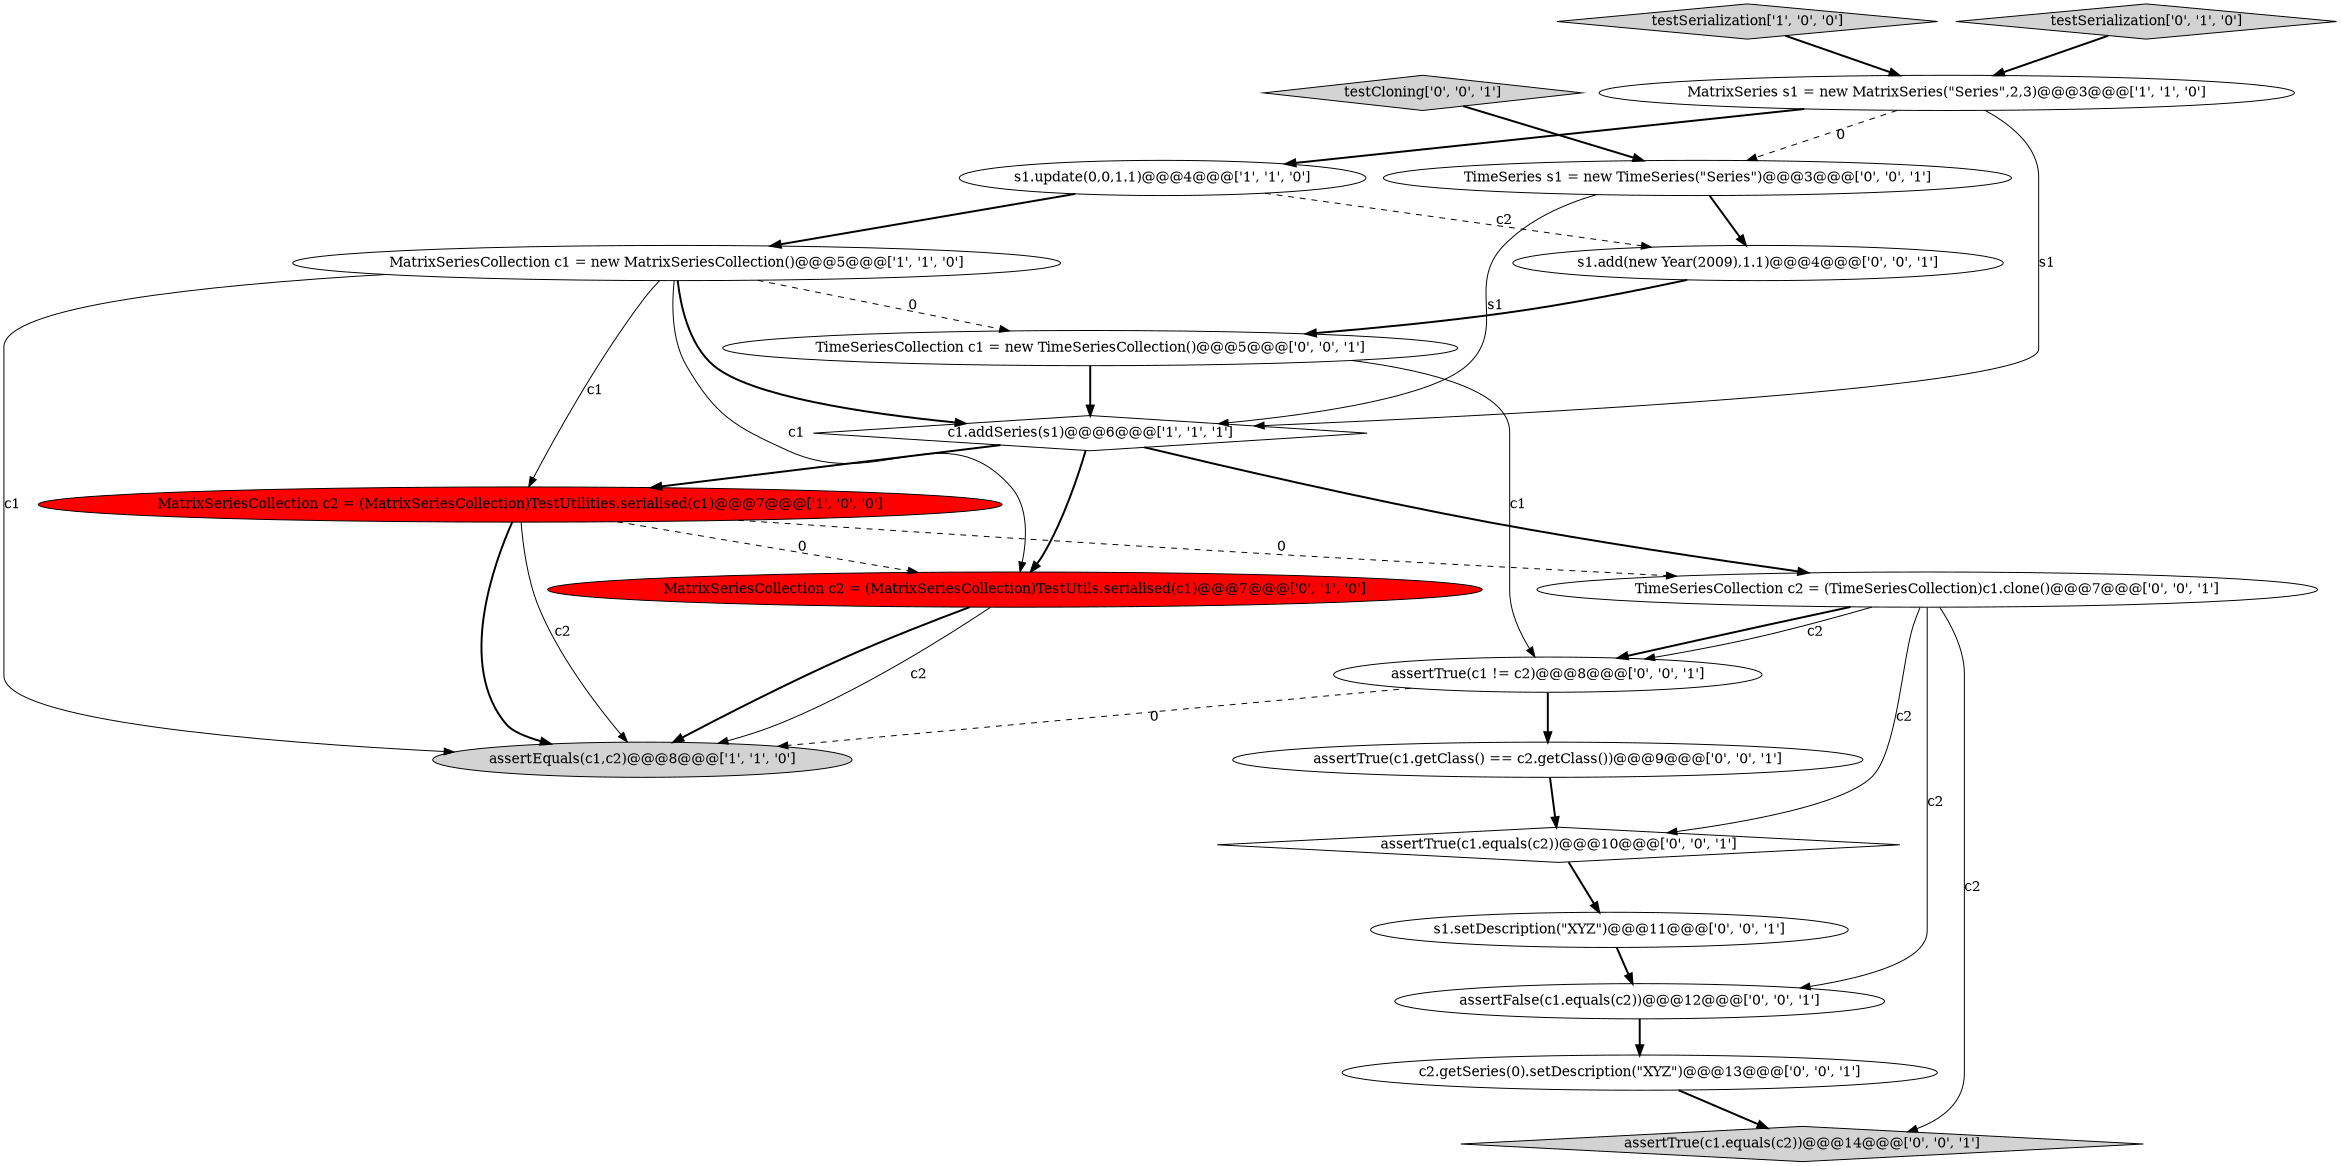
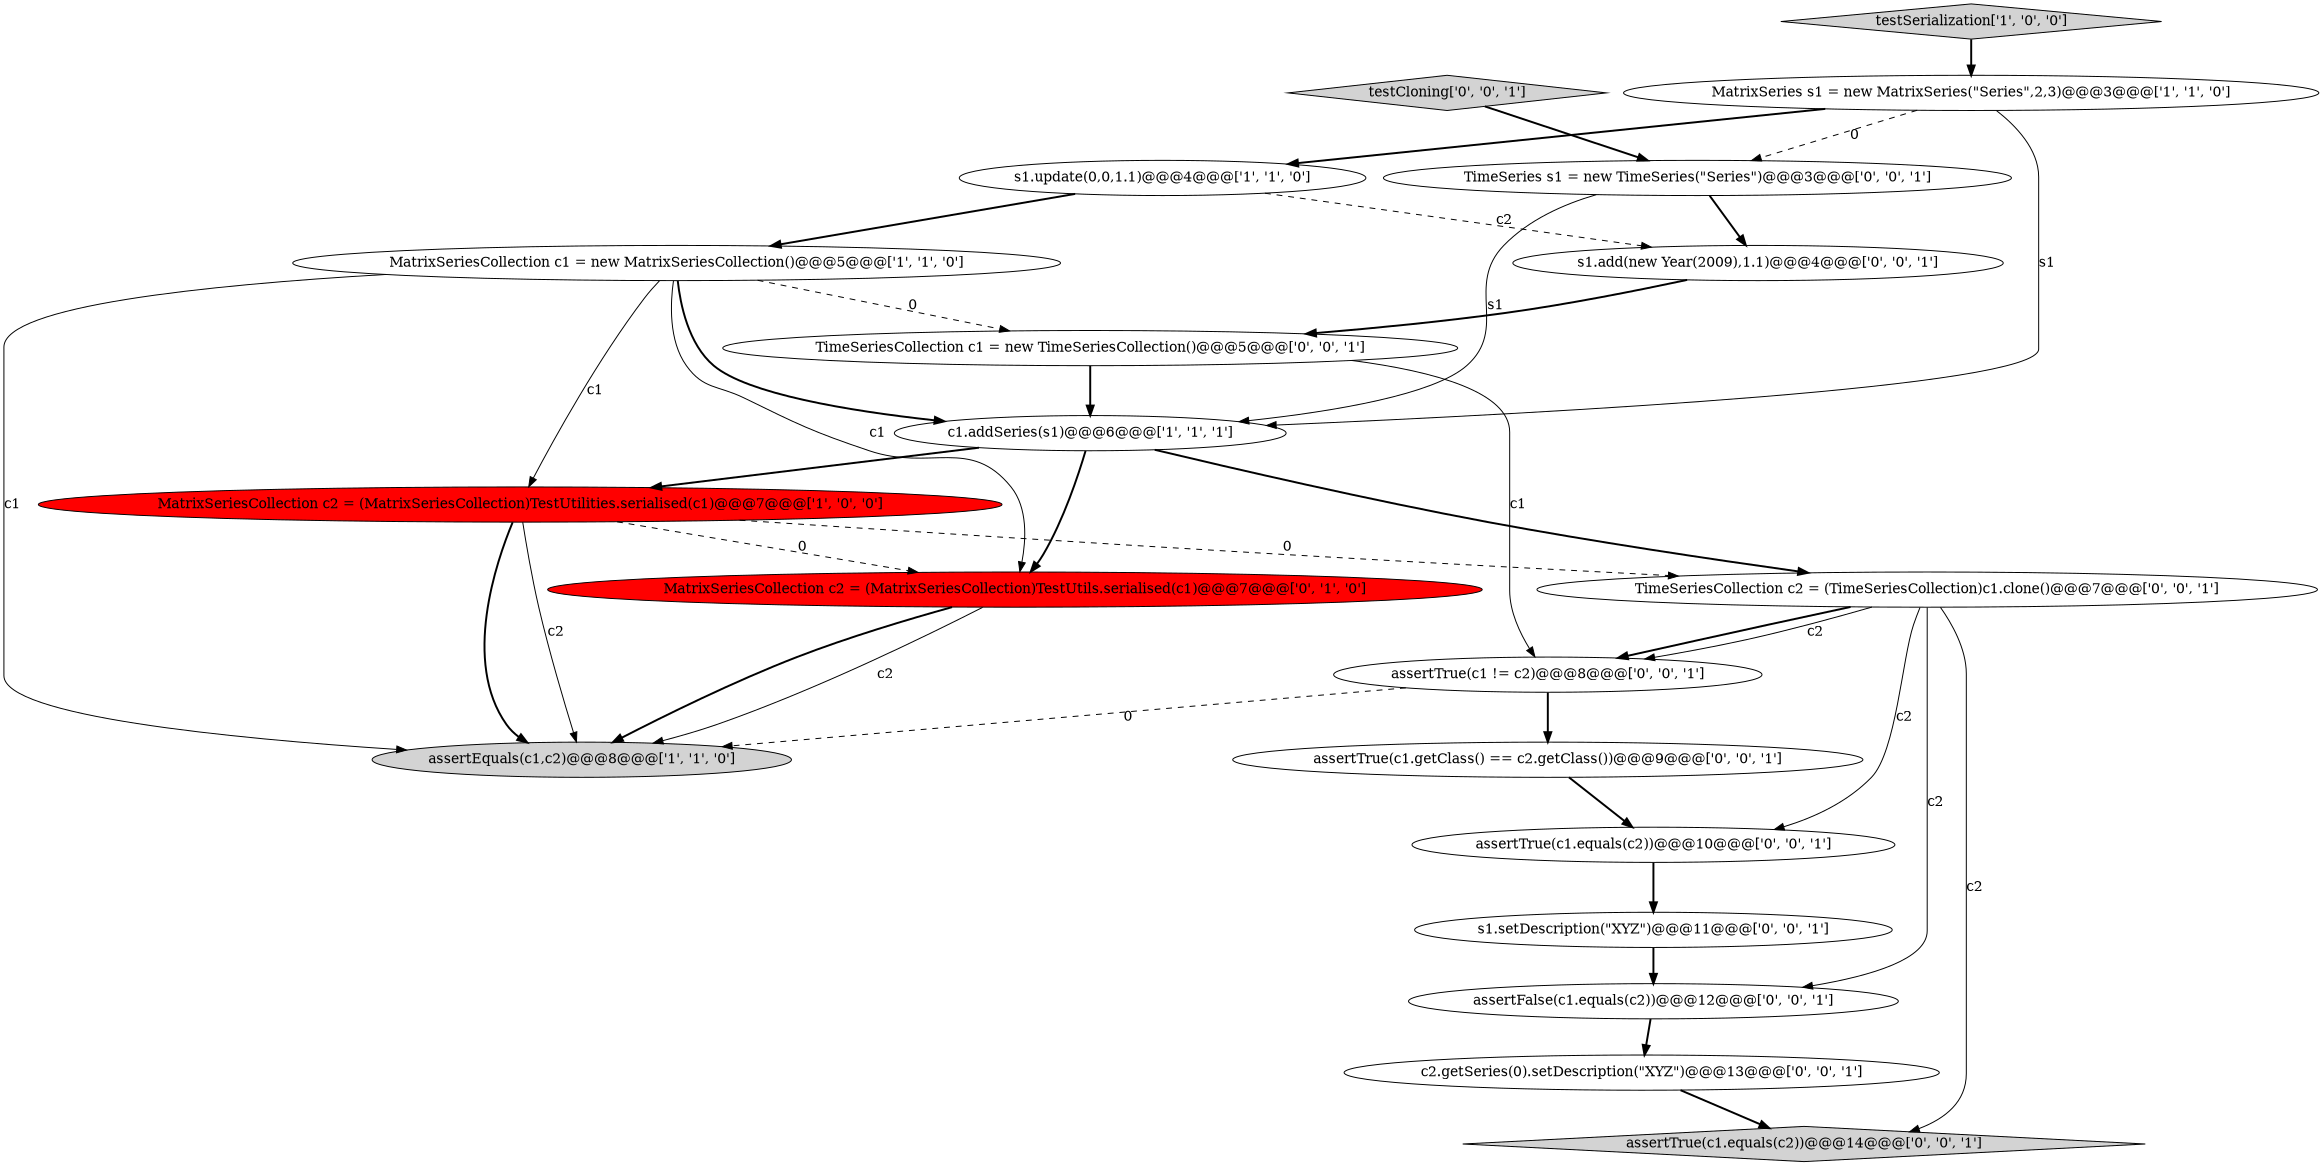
node "testSerialization['0', '1', '0']": removed
node "c1.addSeries(s1)@@@6@@@['1', '1', '1']": shape diamond -> ellipse
node "assertTrue(c1.equals(c2))@@@10@@@['0', '0', '1']": shape diamond -> ellipse
